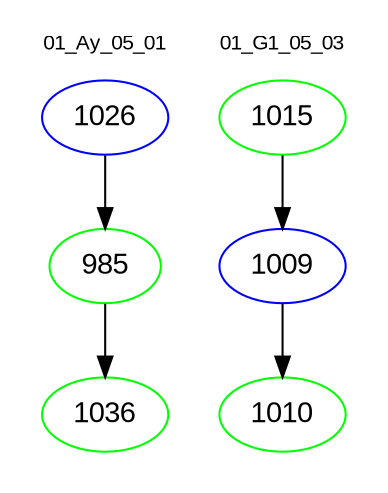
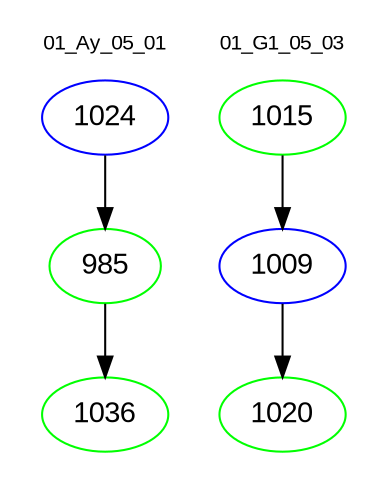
node "1026": label "1026" -> "1024"
node "1010": label "1010" -> "1020"
